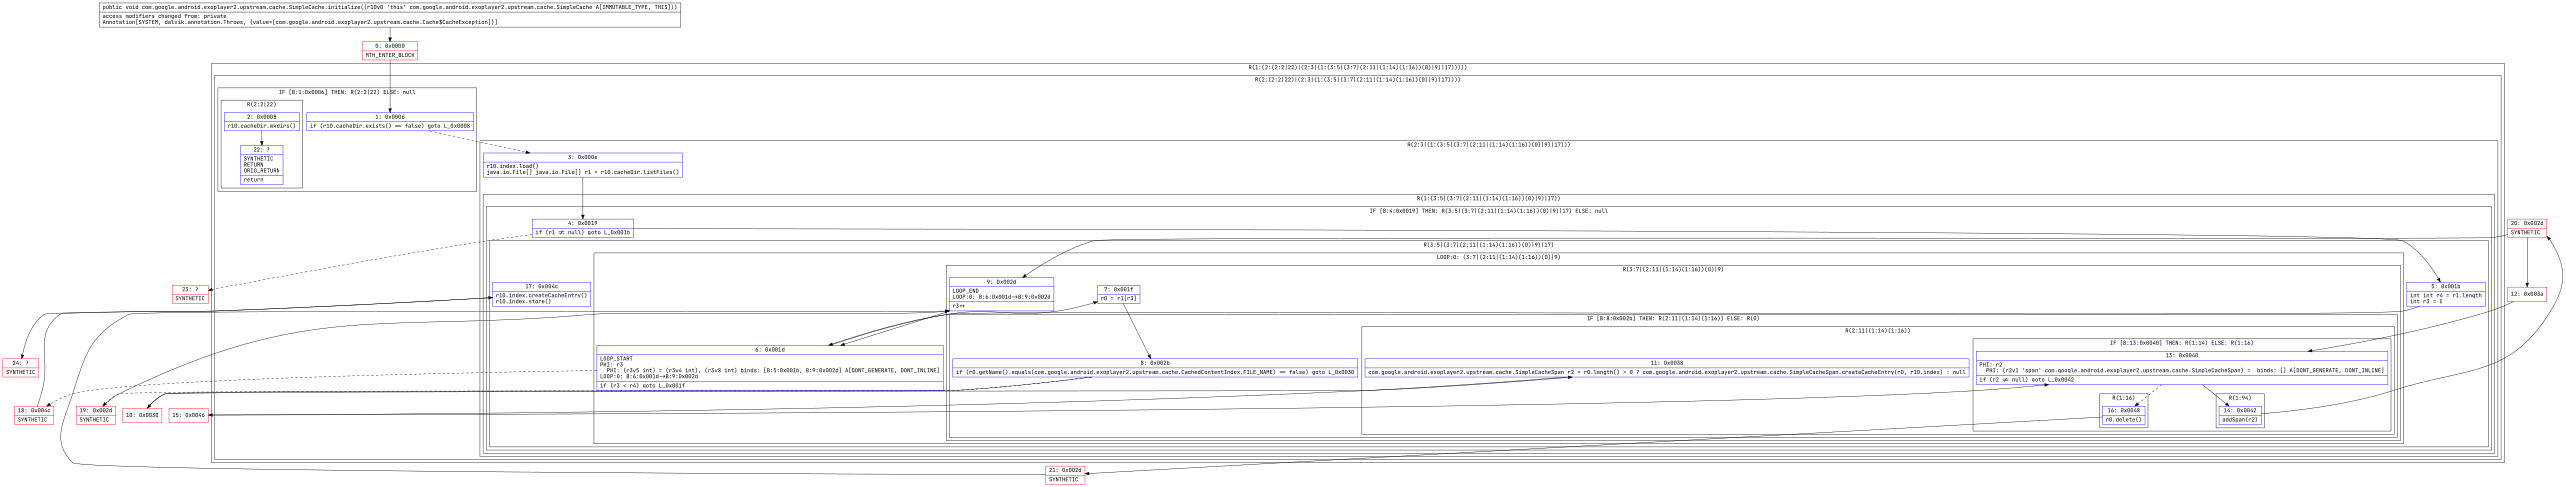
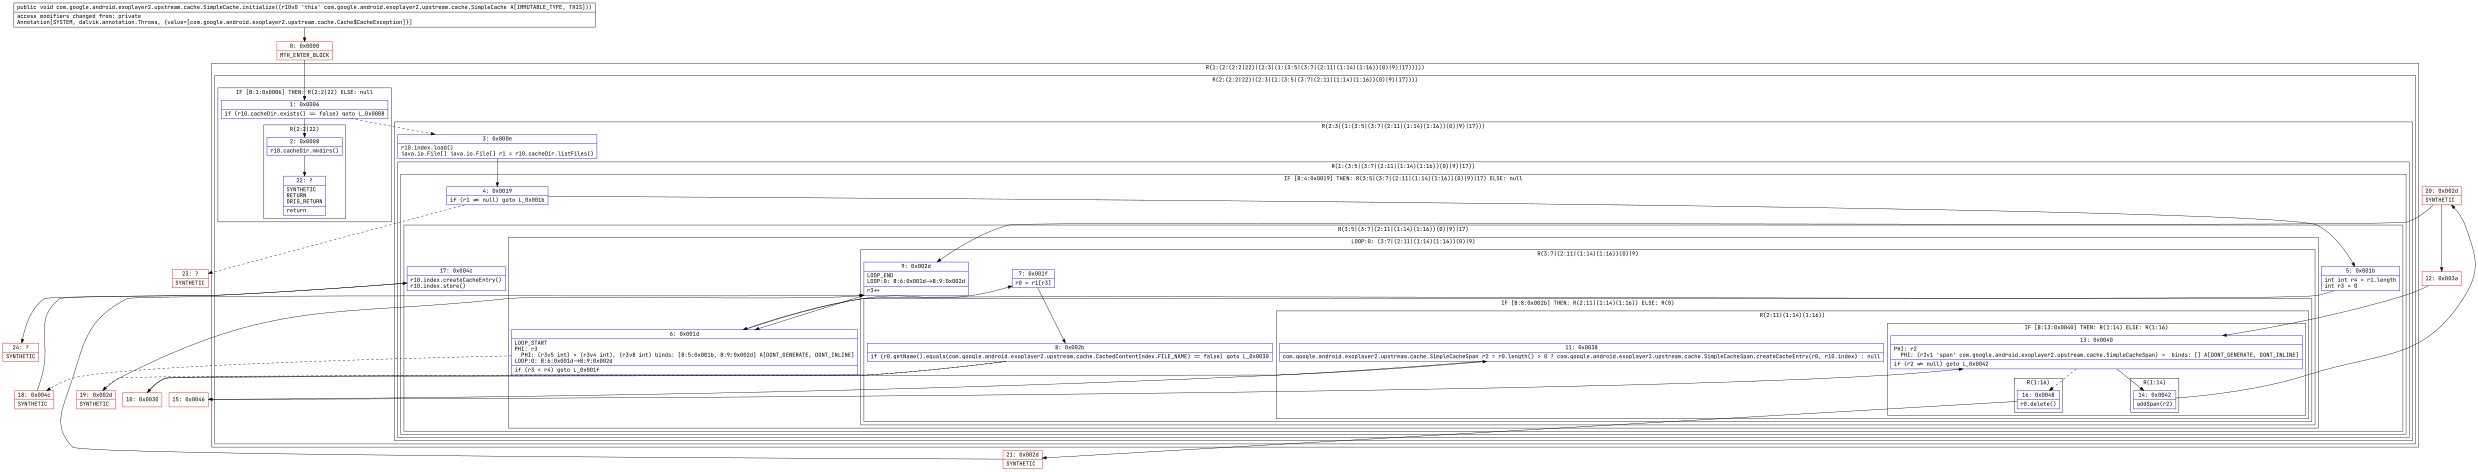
edge "1: 0x0006" -> "2: 0x0008": added
cluster "R(1:94)": label "R(1:94)" -> "R(1:14)"
